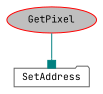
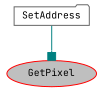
edge "GetPixel" -> "SetAddress": reversed
